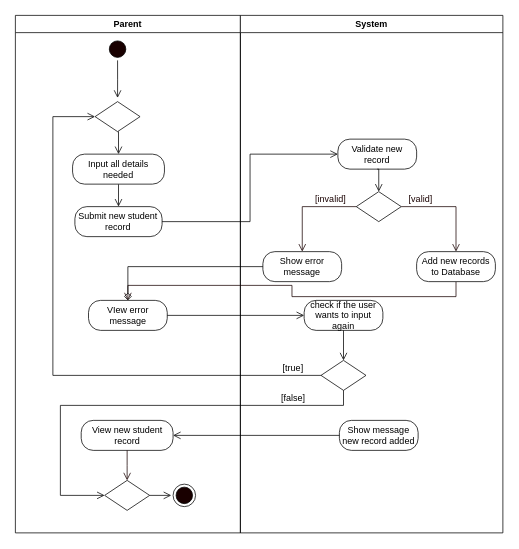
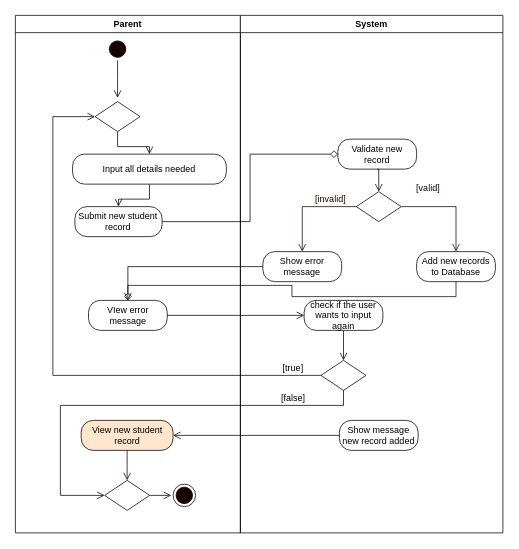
edge "Submit new student record" -> "Validate new record": arrowhead open -> diamond
node "Input all details needed": size 92x30 -> 154x30
node "[valid]": moved (420, 199) -> (428, 188)
node "View new student record": fillcolor #ffffff -> #ffe6cc
